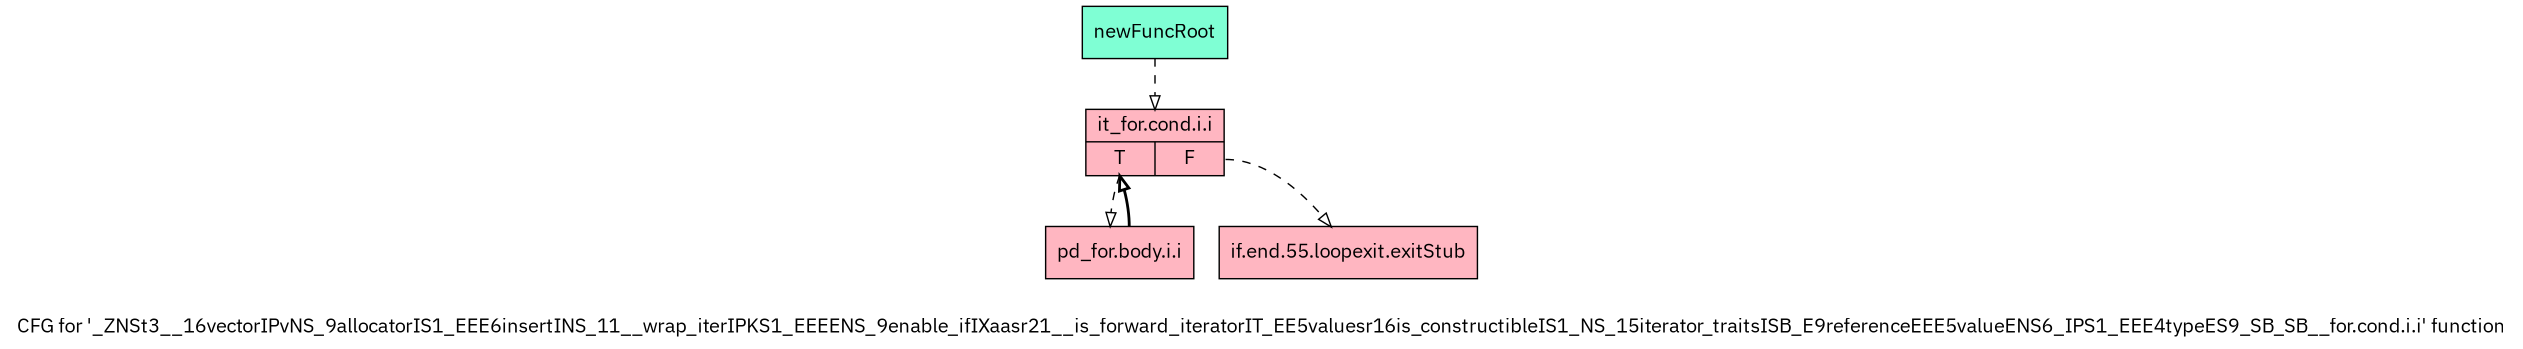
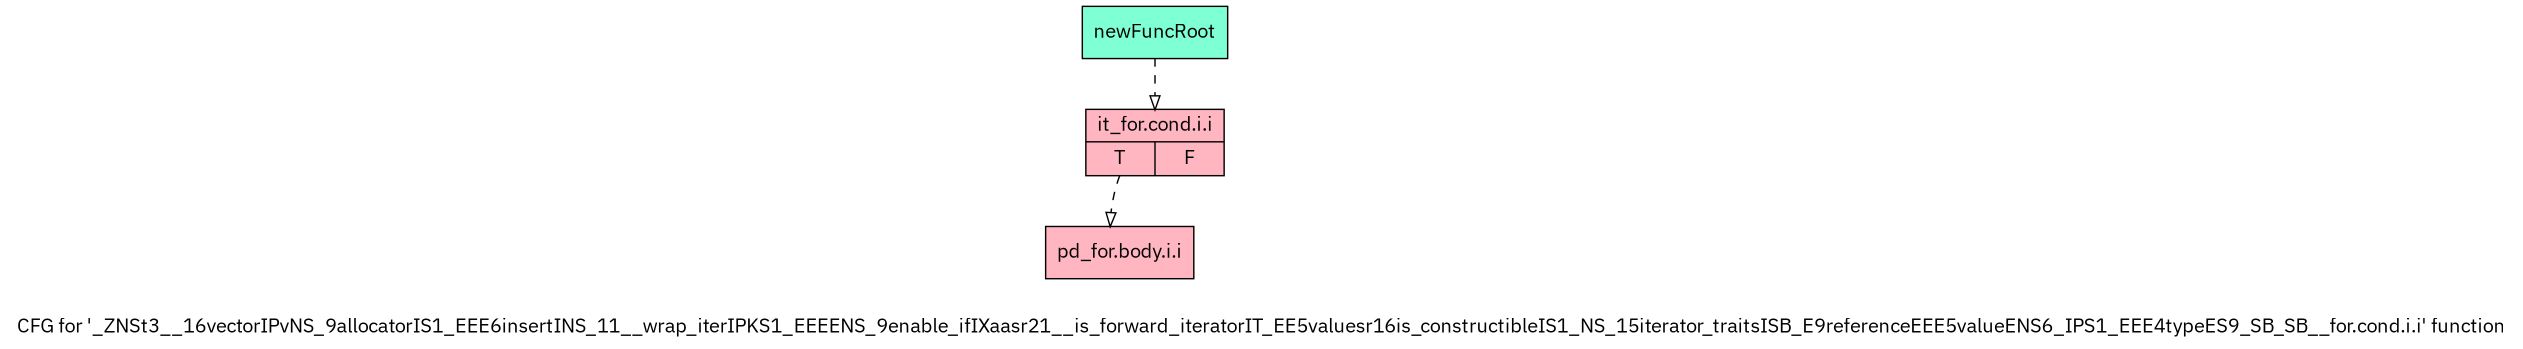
edge "pd_for.body.i.i" -> "it_for.cond.i.i": removed
node "if.end.55.loopexit.exitStub": removed
